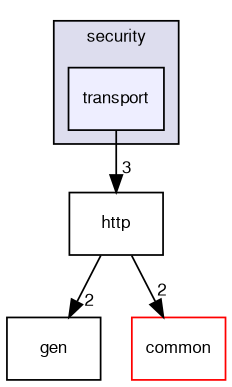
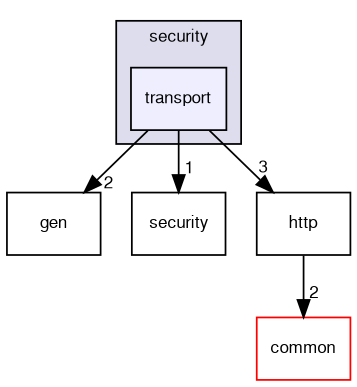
node "security": added
edge "http" -> "gen": now "transport" -> "gen"
